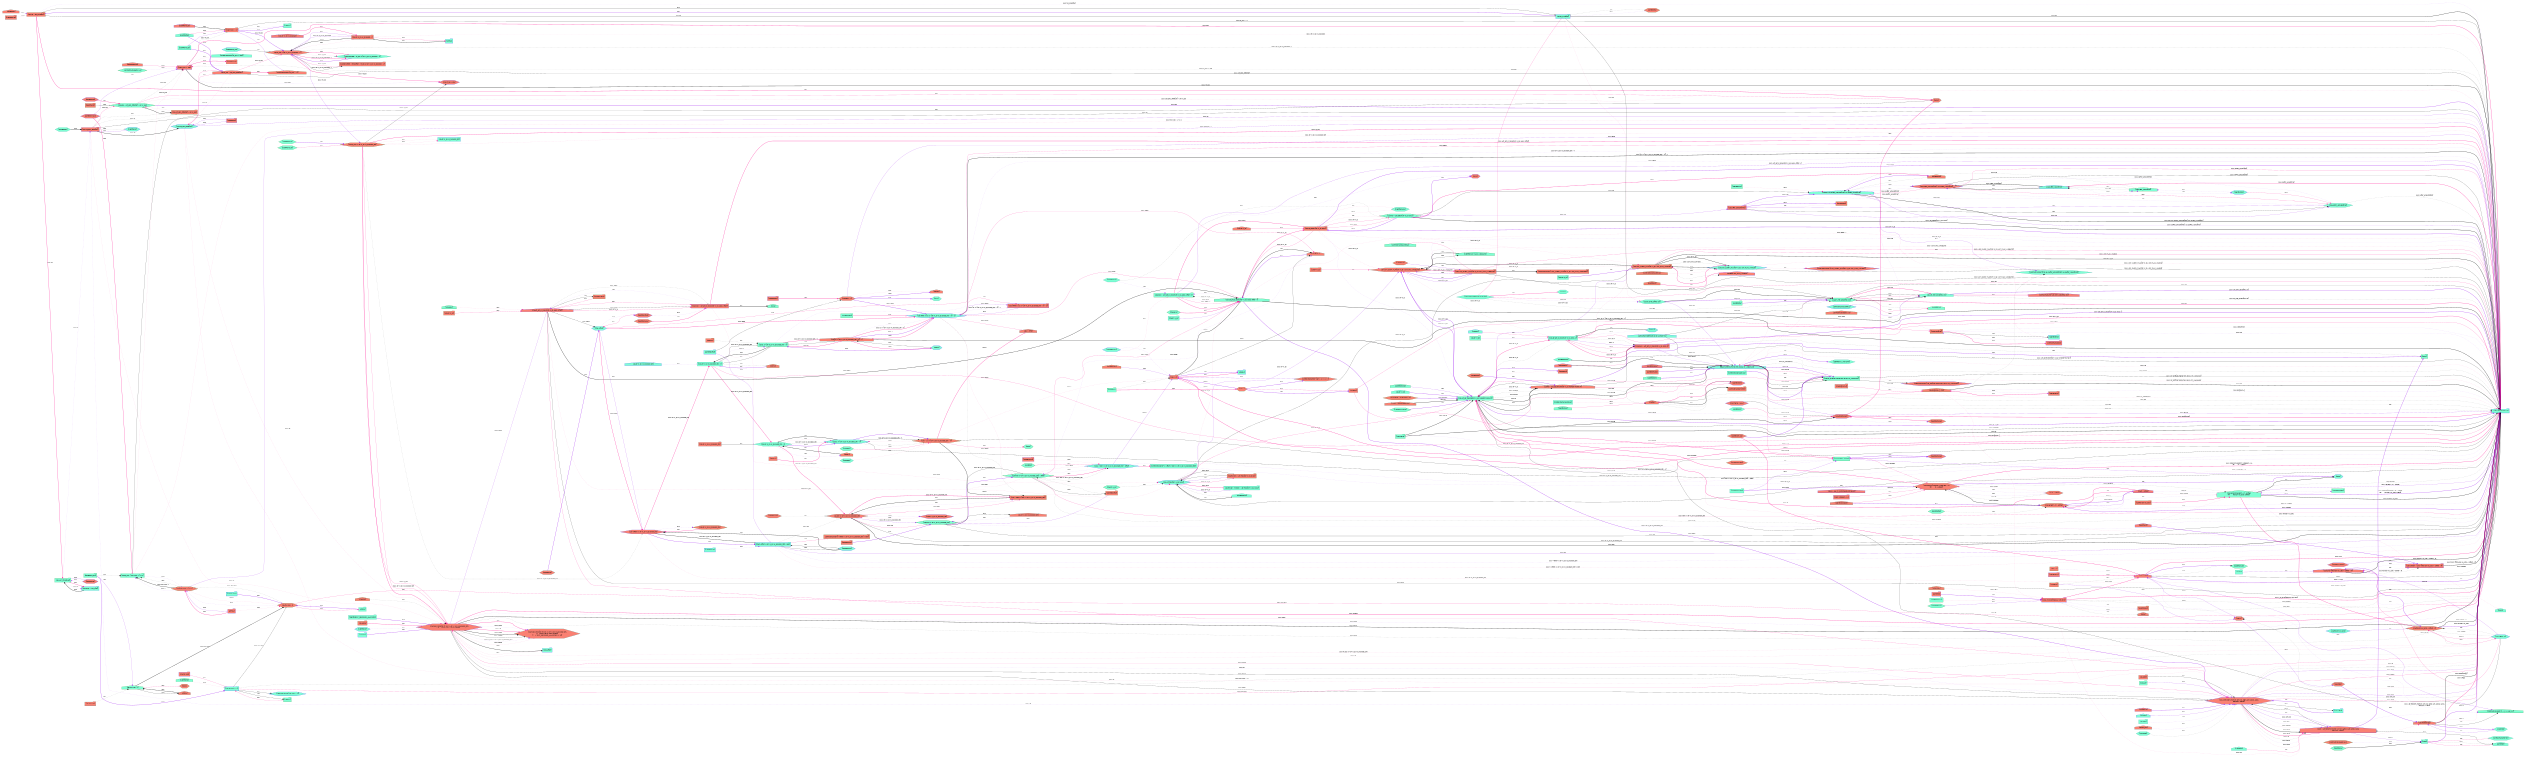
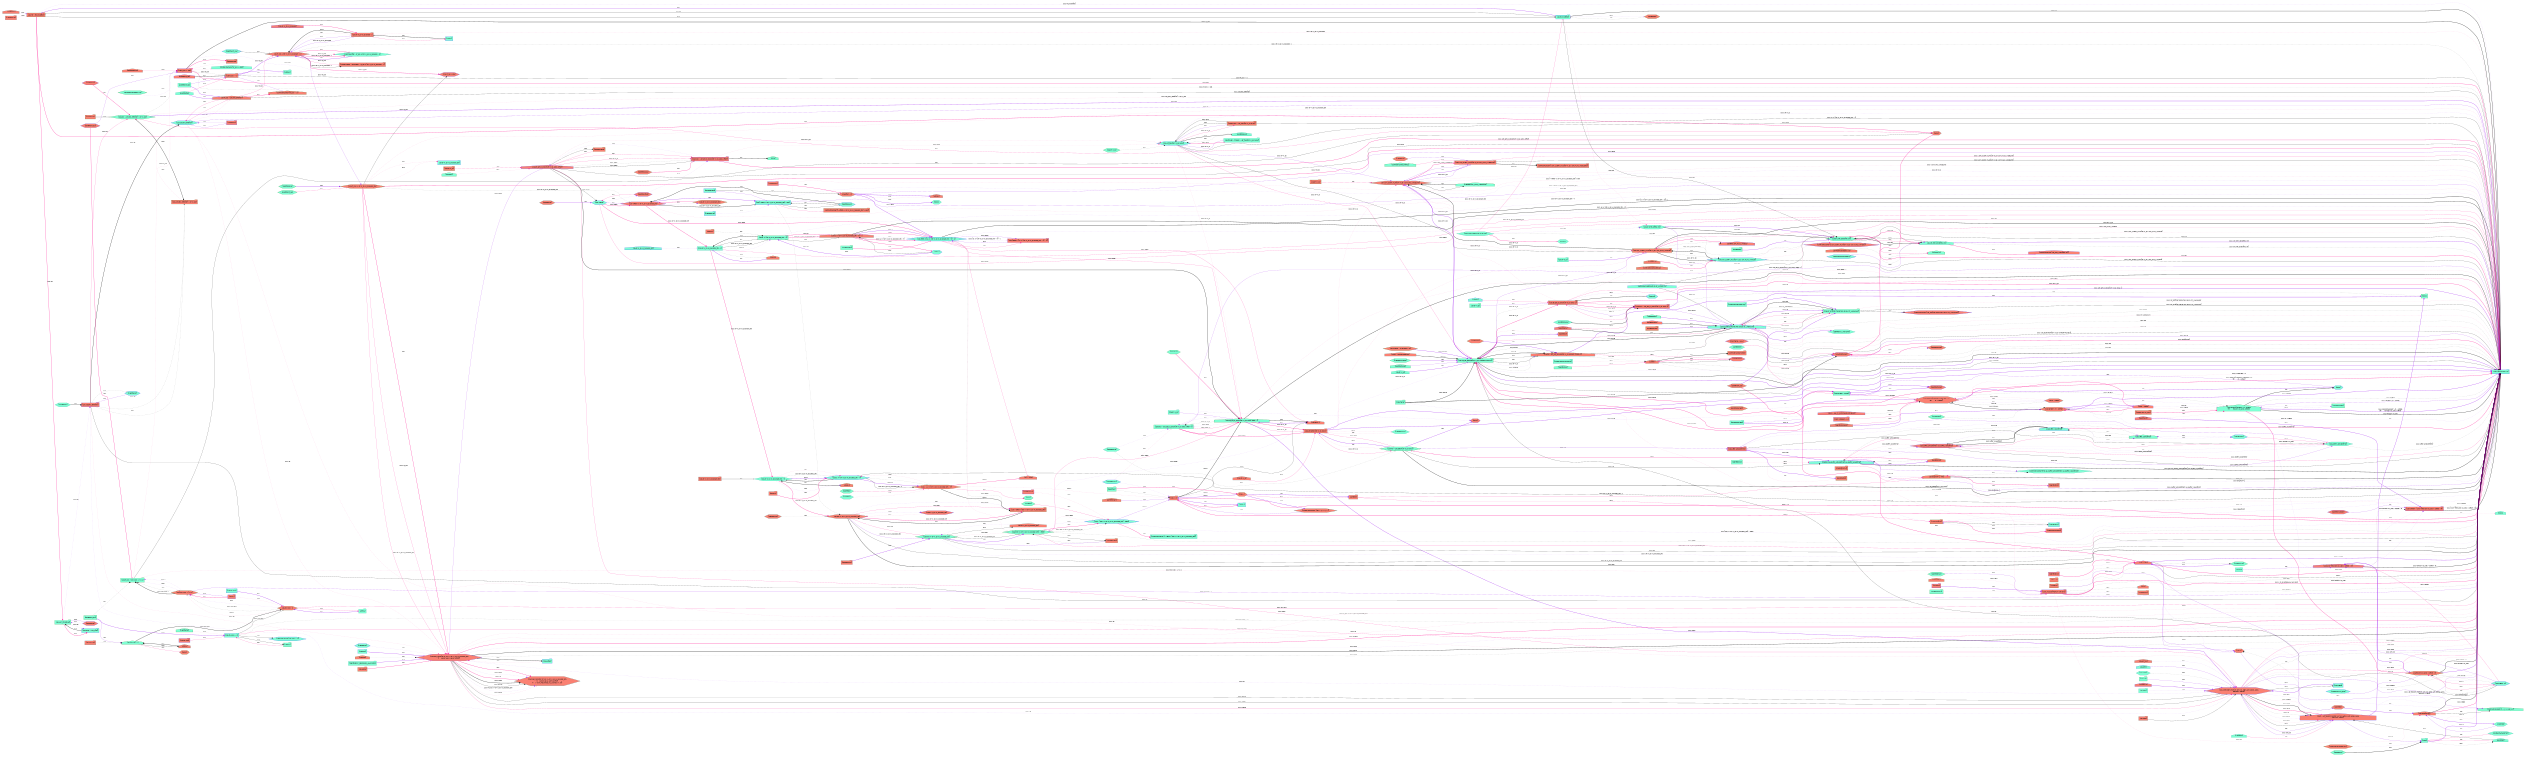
node "(Call,udf_get_lb_pblock(dir->i_sb, &tloc, 0))": fillcolor aquamarine -> salmon
edge "(Call,i = 16 >> (dir->i_sb->s_blocksize_bits - 9))" -> "(MethodReturn,static int)": now "(Call,fibh.ebh = udf_tread(dir->i_sb, block))" -> "(MethodReturn,static int)"
